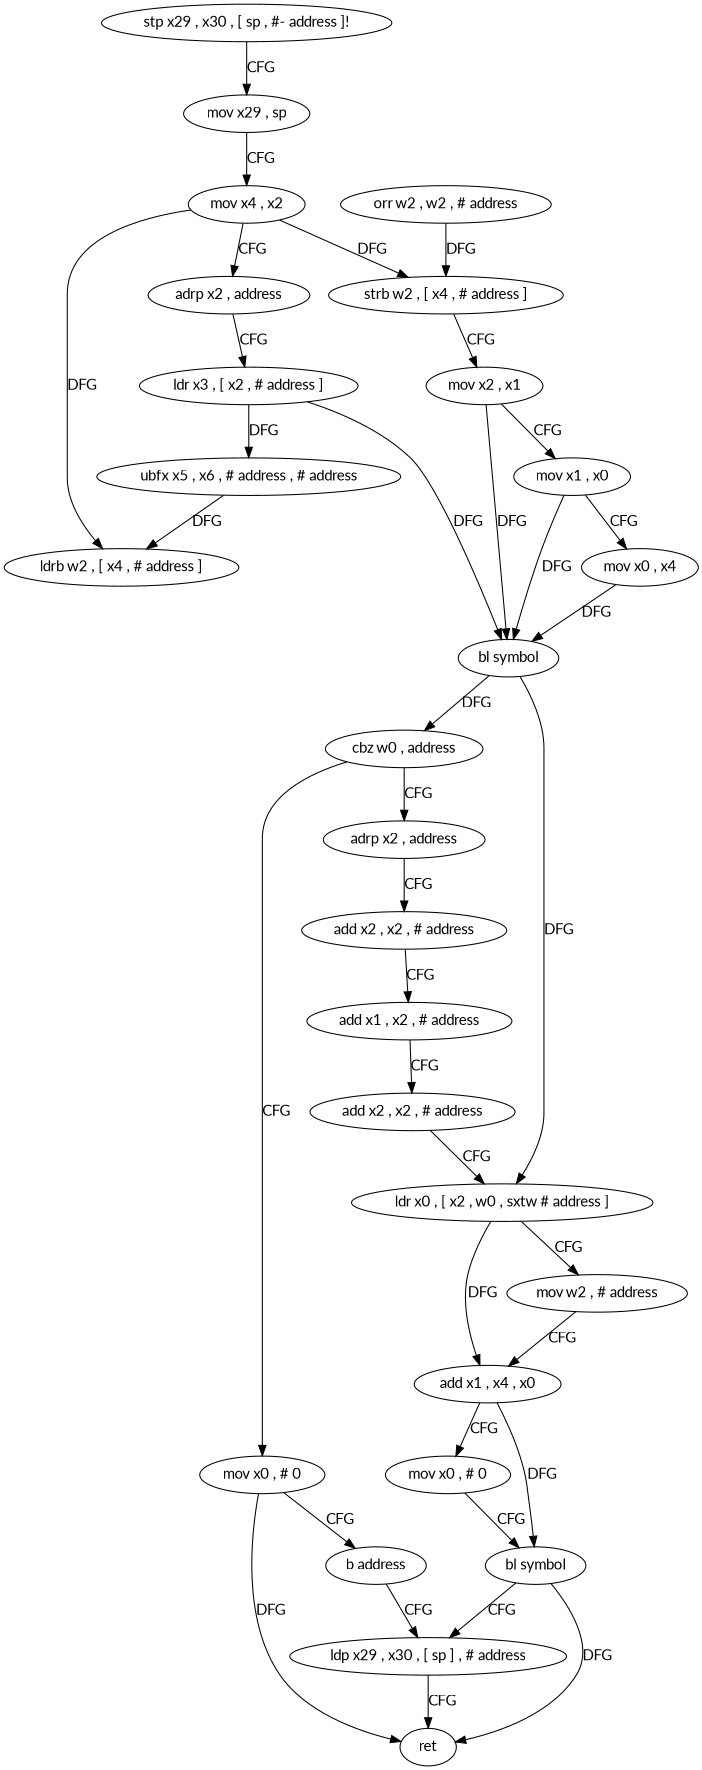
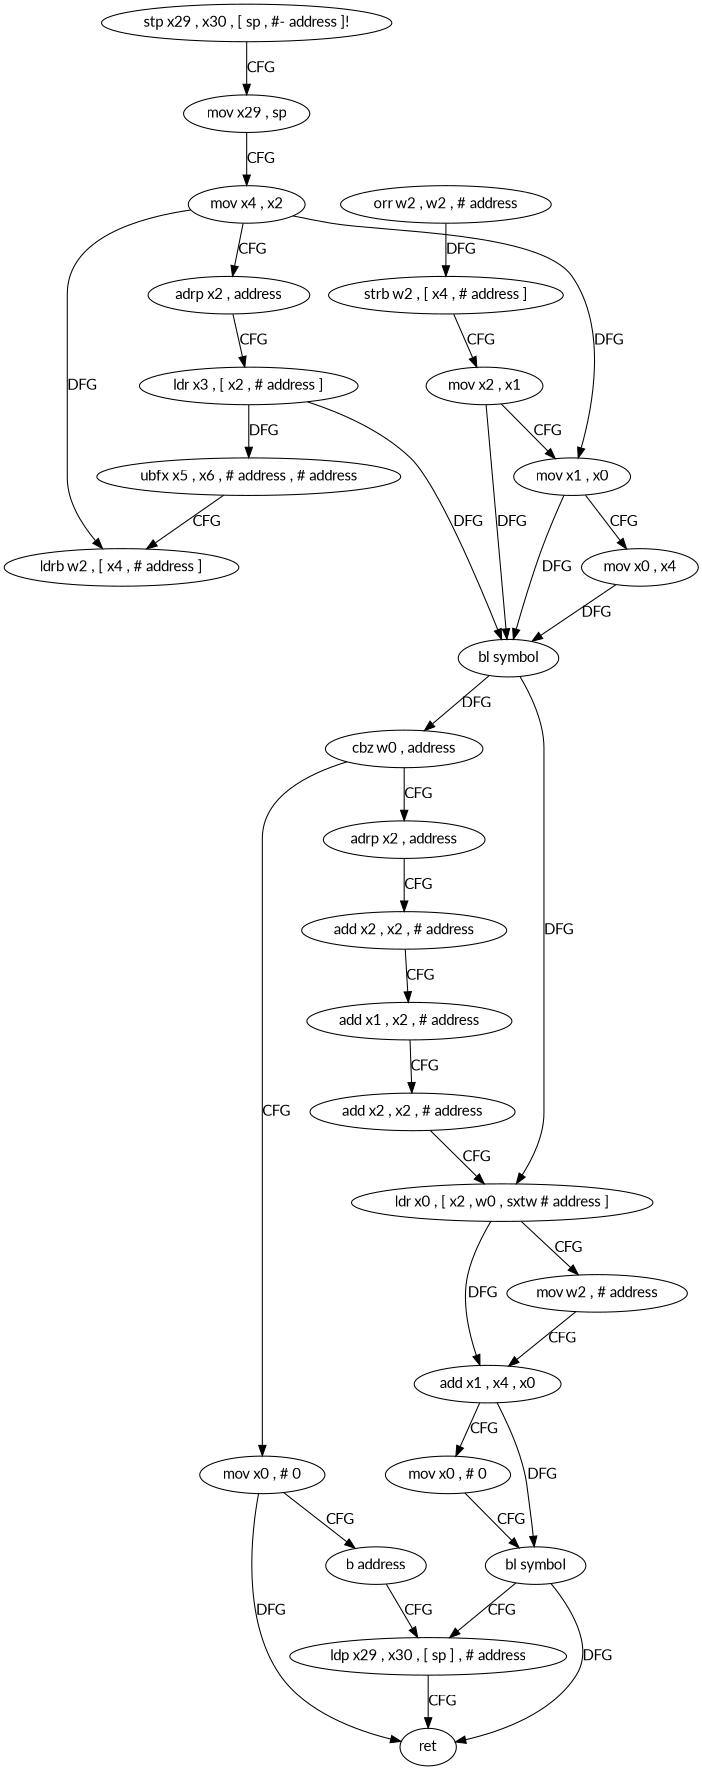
edge "mov x4 , x2" -> "strb w2 , [ x4 , # address ]": now "mov x4 , x2" -> "mov x1 , x0"
edge "ubfx x5 , x6 , # address , # address" -> "ldrb w2 , [ x4 , # address ]": label "DFG" -> "CFG"
